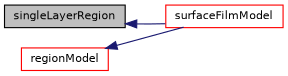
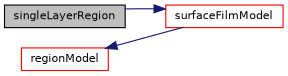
edge "surfaceFilmModel" -> "singleLayerRegion": reversed
